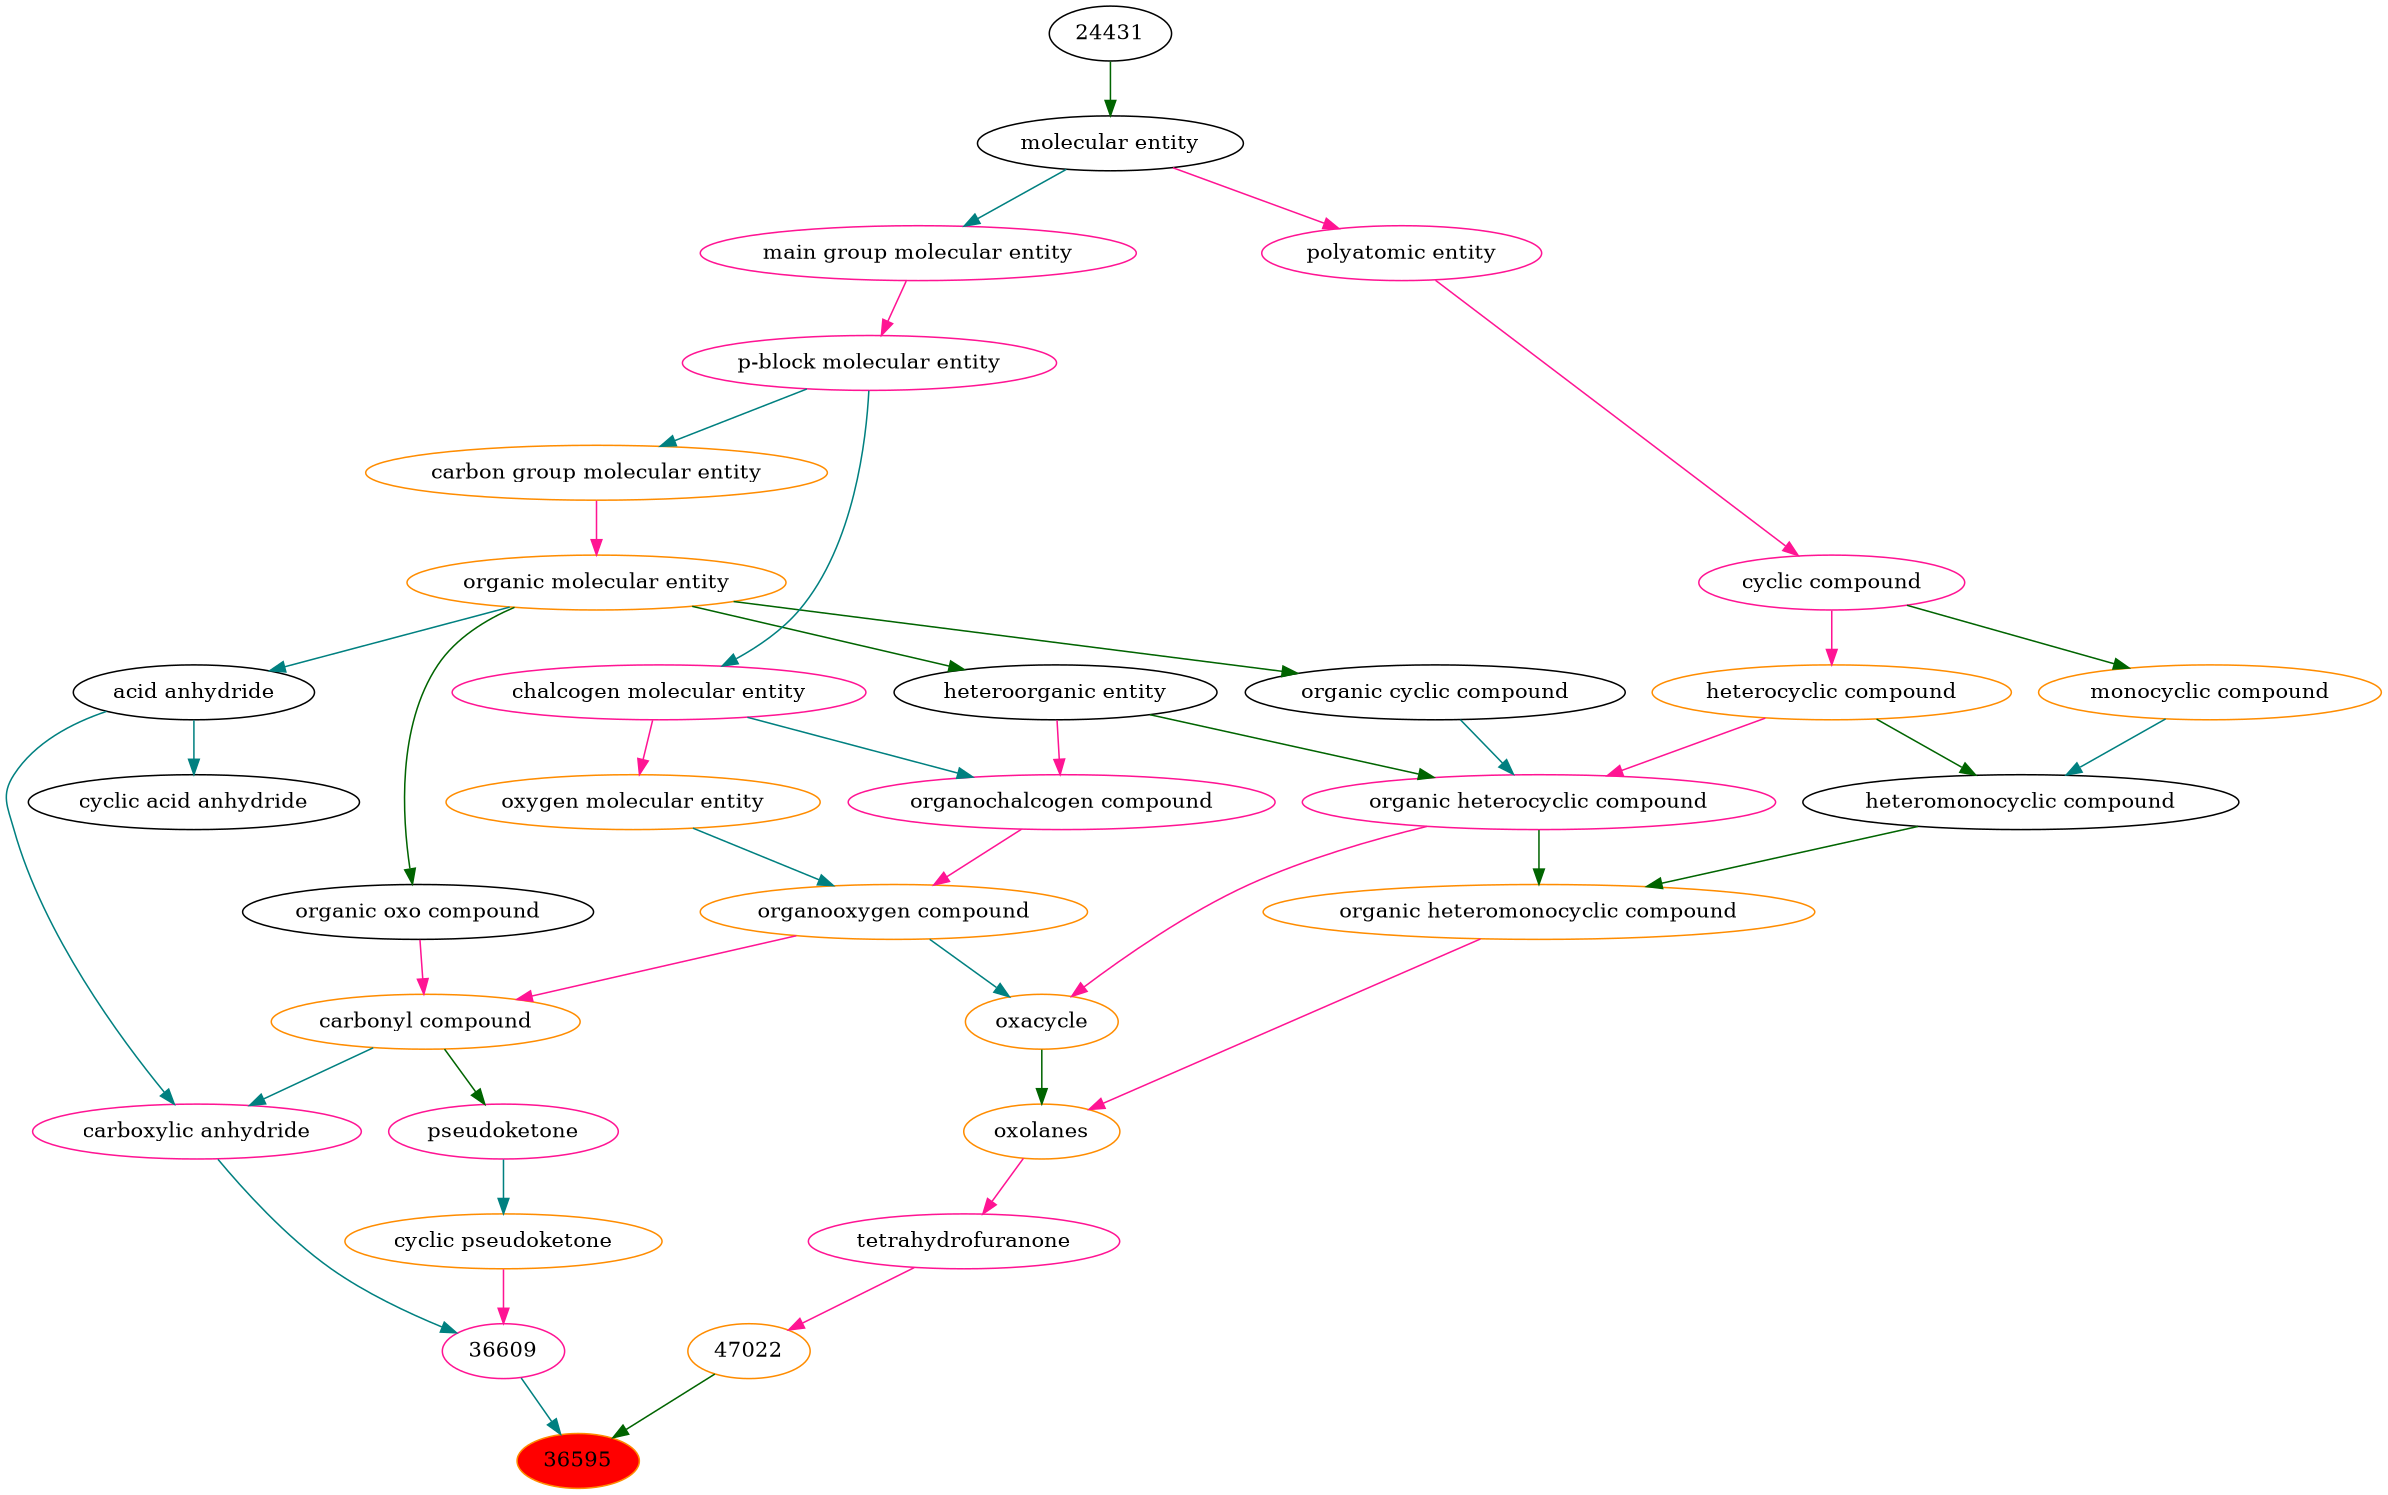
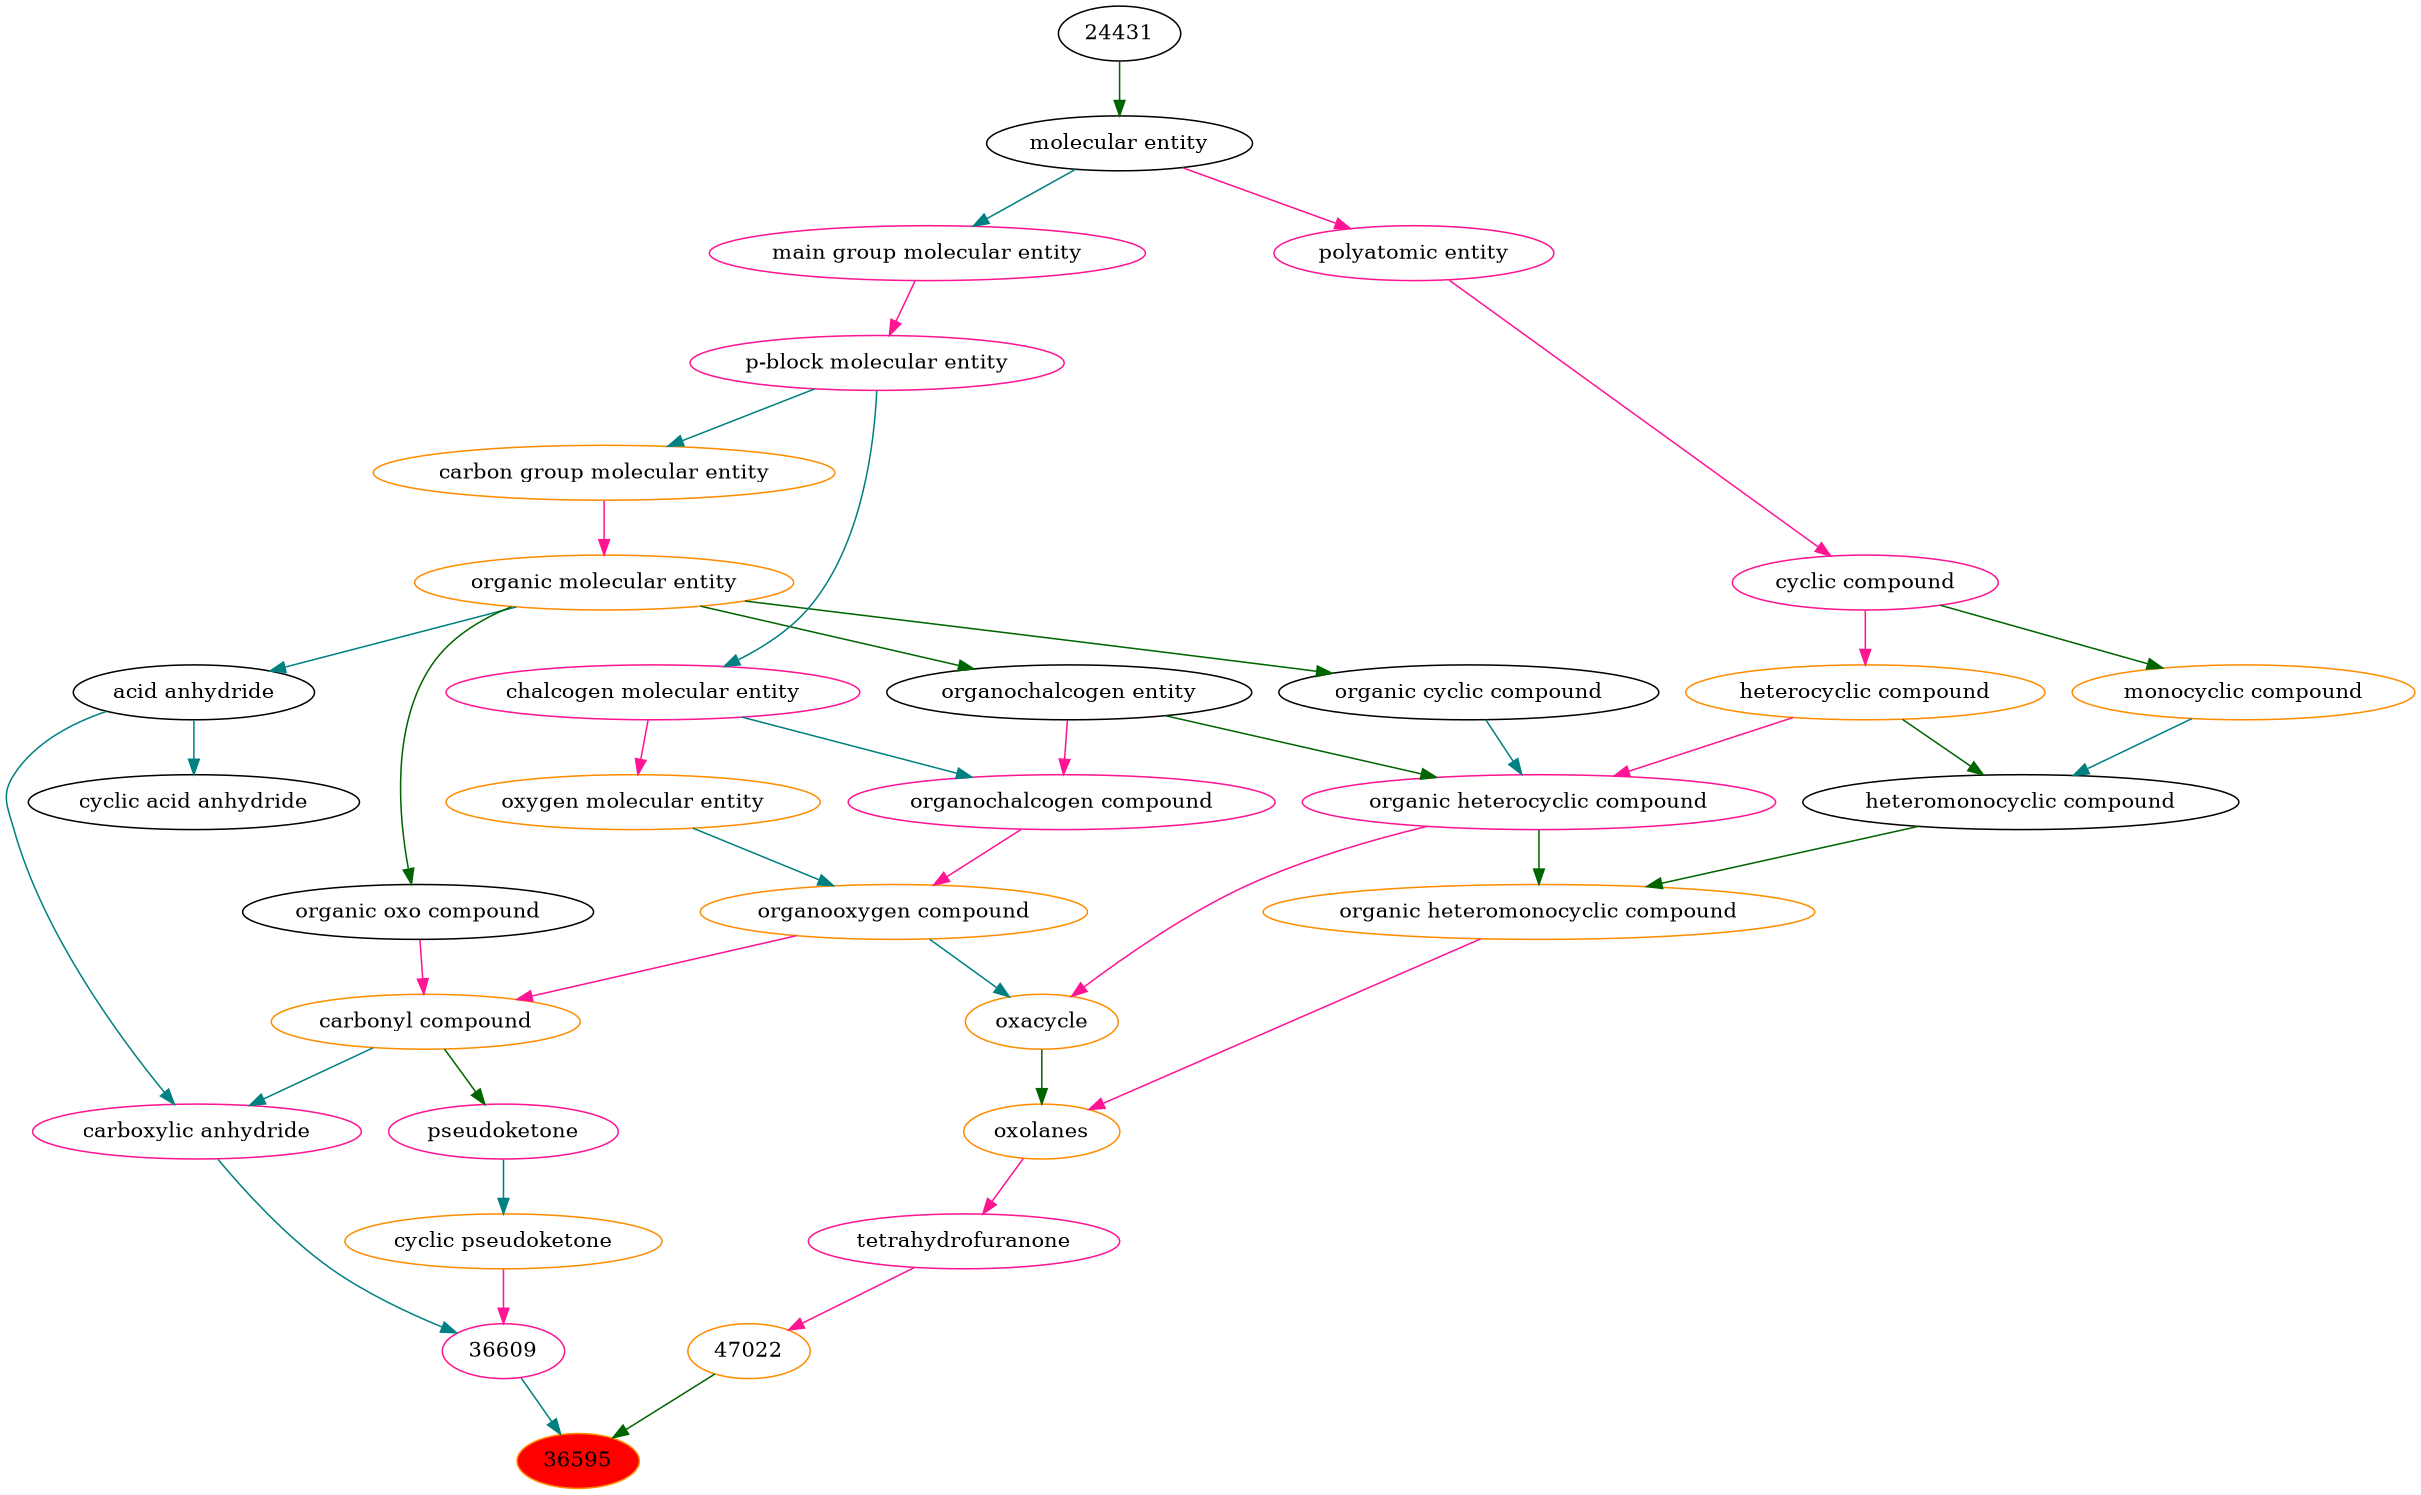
node "heteroorganic entity": label "heteroorganic entity" -> "organochalcogen entity"
